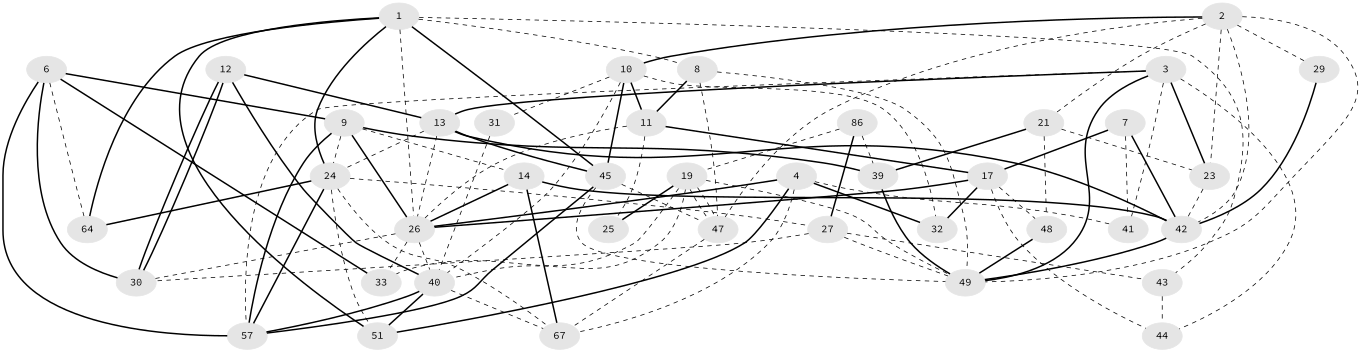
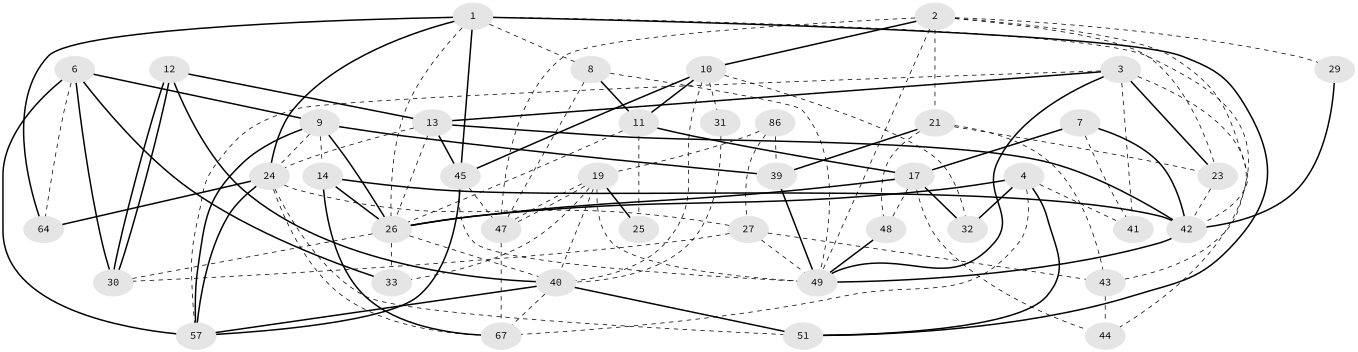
edge "21" -- "43": added
edge "86" -- "27": style bold -> dashed
